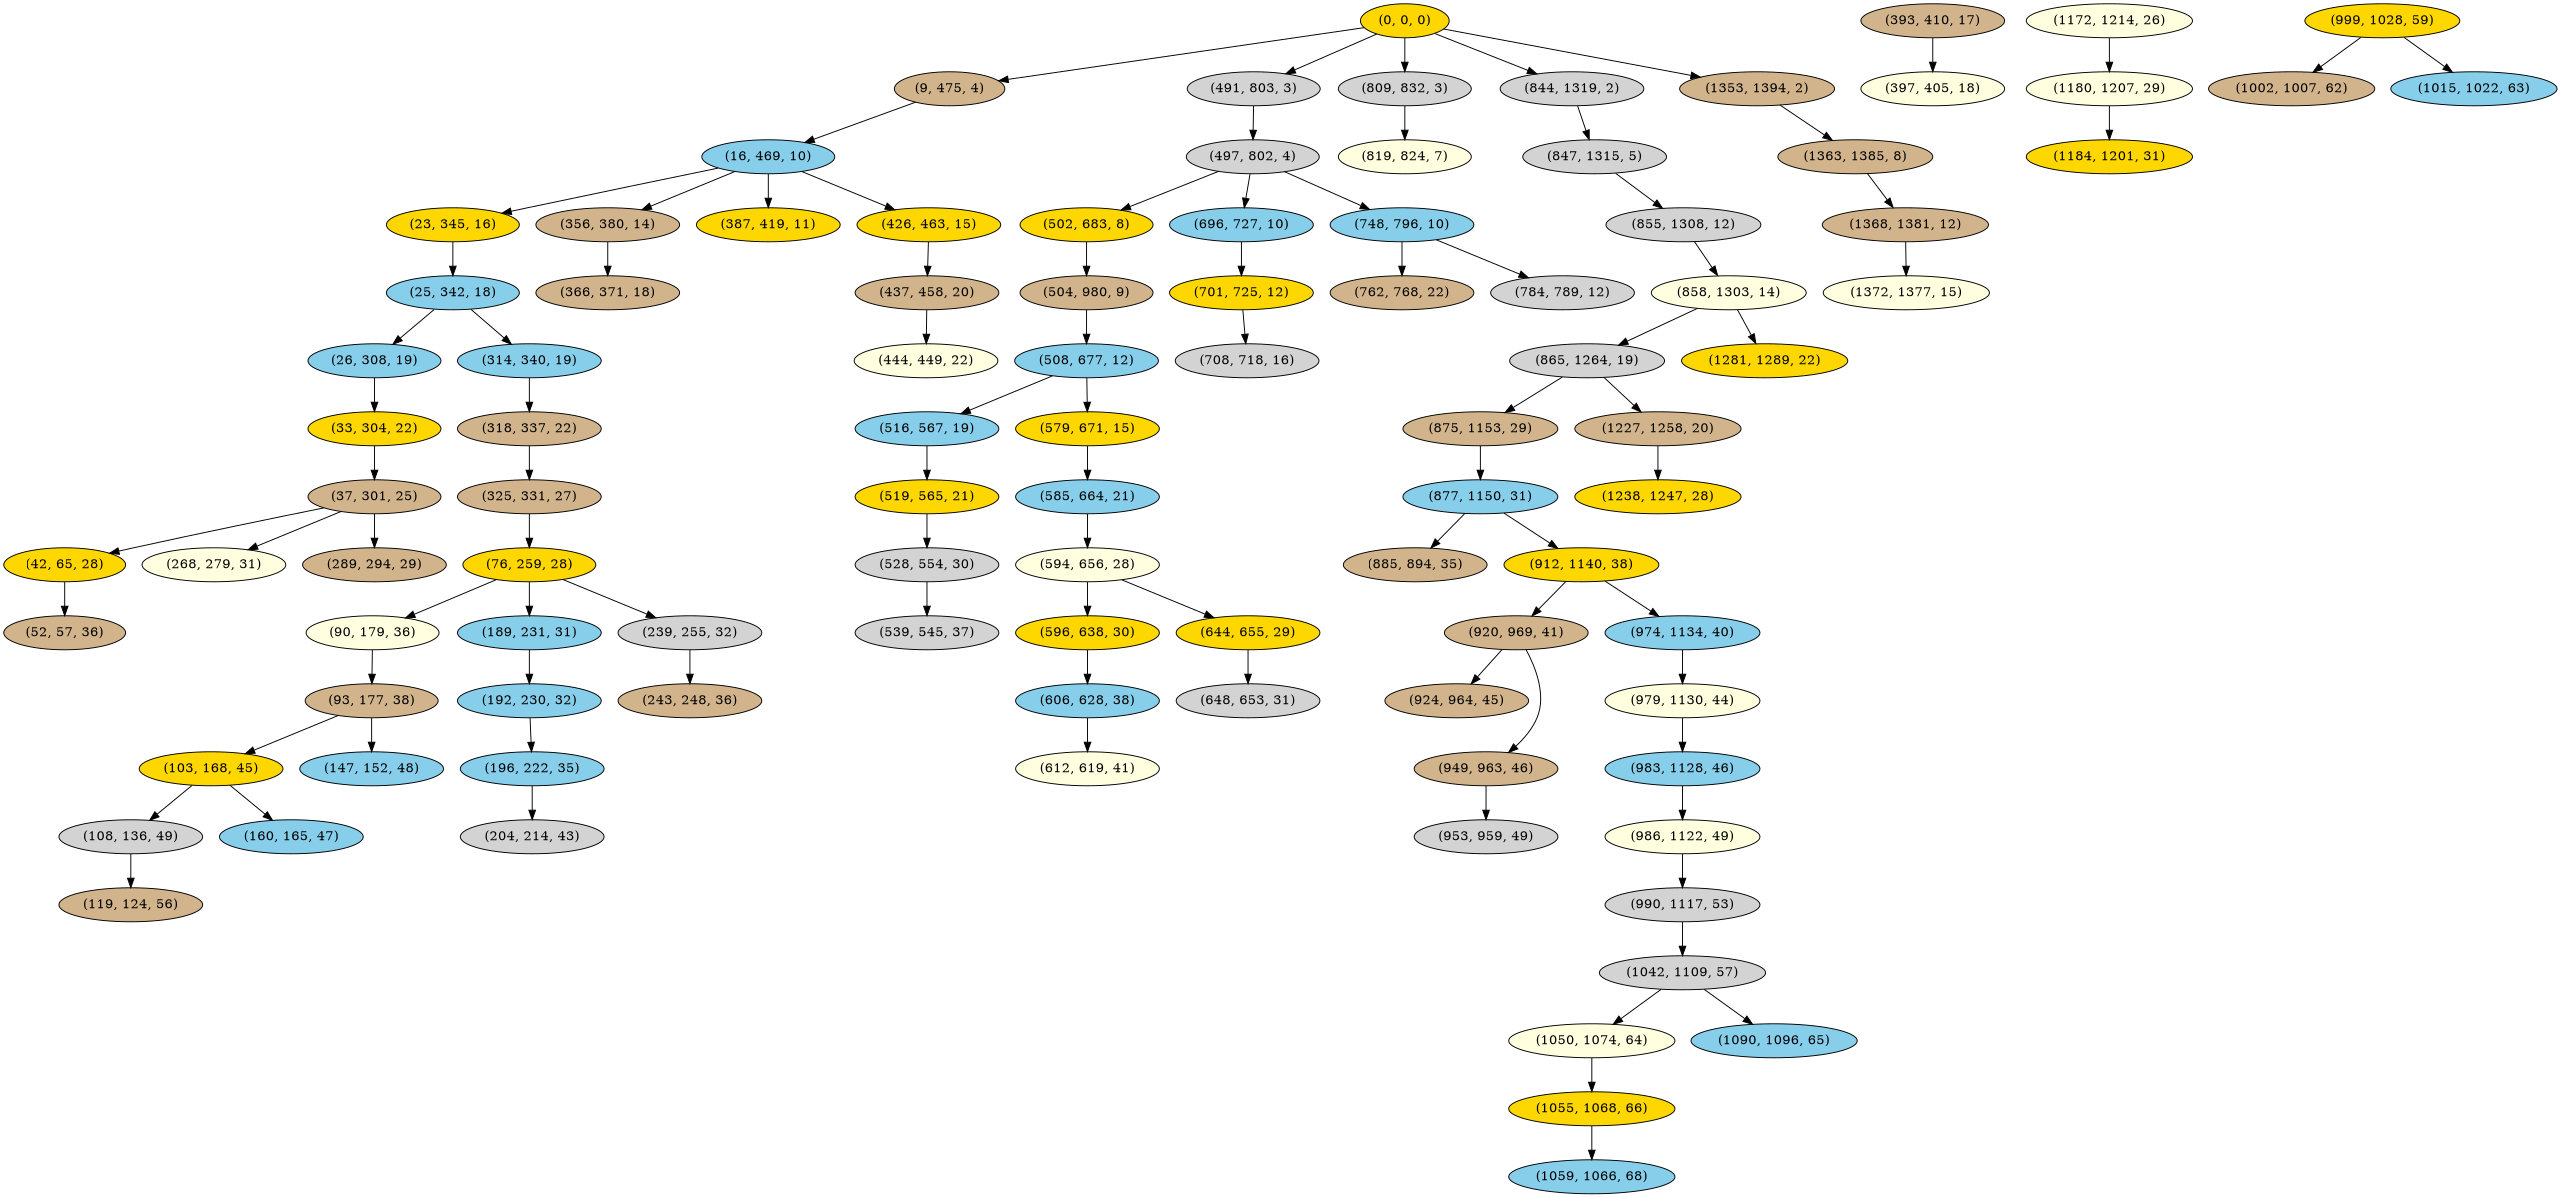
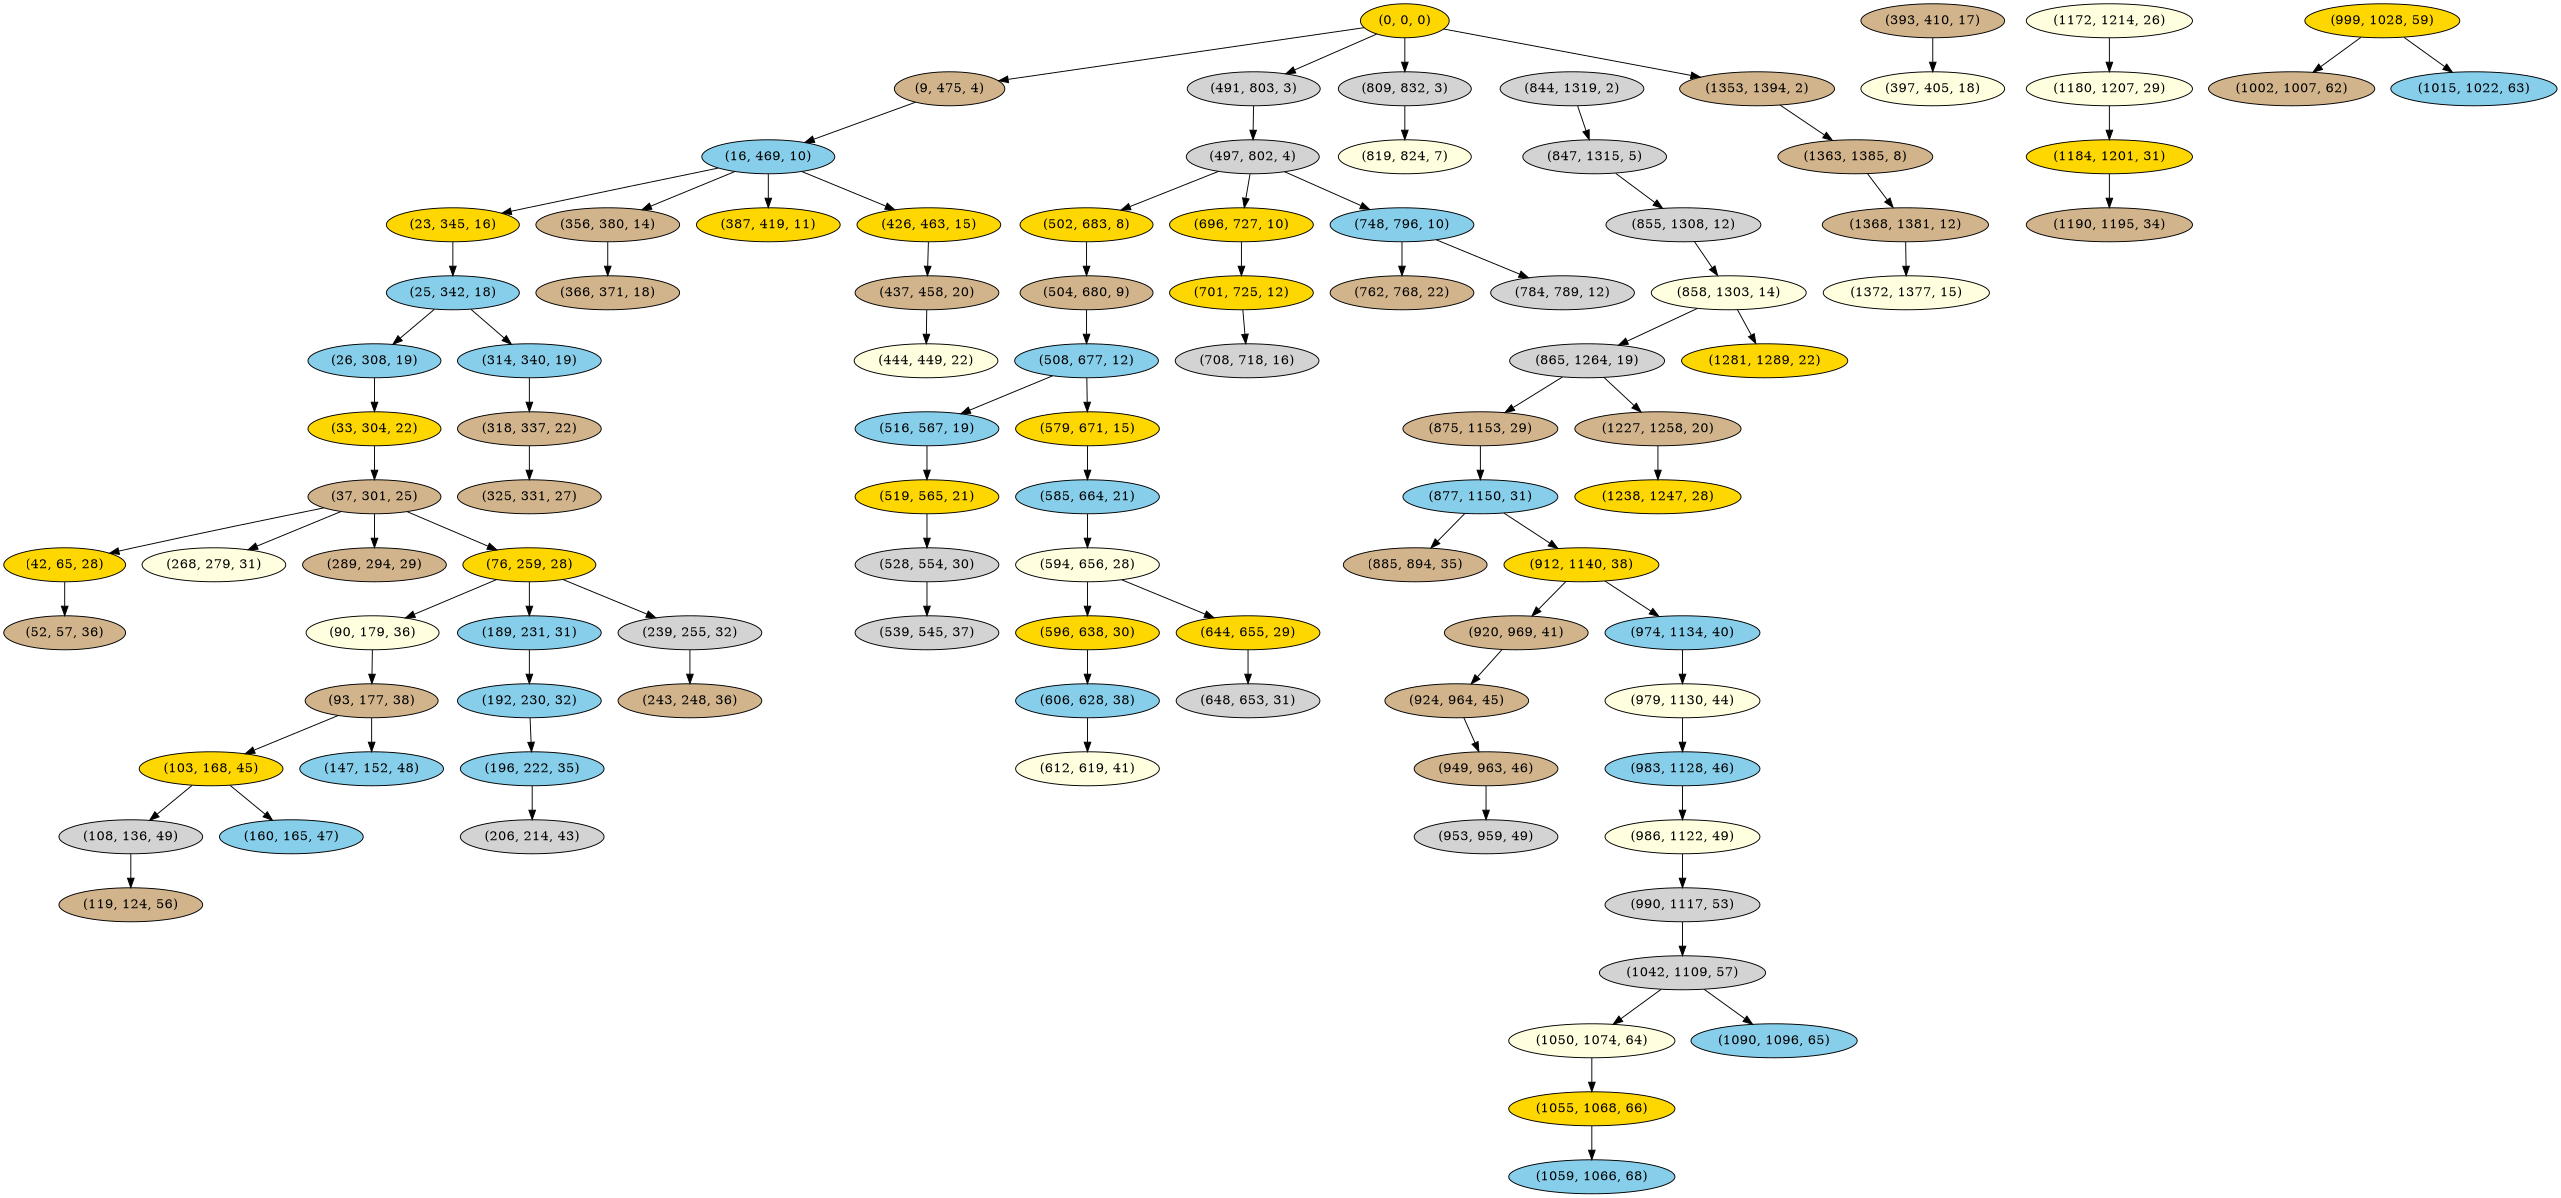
edge "(0, 0, 0)" -> "(844, 1319, 2)": removed
node "(696, 727, 10)": fillcolor skyblue -> gold
node "(1190, 1195, 34)": added
node "(504, 980, 9)": label "(504, 980, 9)" -> "(504, 680, 9)"
edge "(325, 331, 27)" -> "(76, 259, 28)": now "(37, 301, 25)" -> "(76, 259, 28)"
edge "(920, 969, 41)" -> "(949, 963, 46)": now "(924, 964, 45)" -> "(949, 963, 46)"
node "(204, 214, 43)": label "(204, 214, 43)" -> "(206, 214, 43)"
